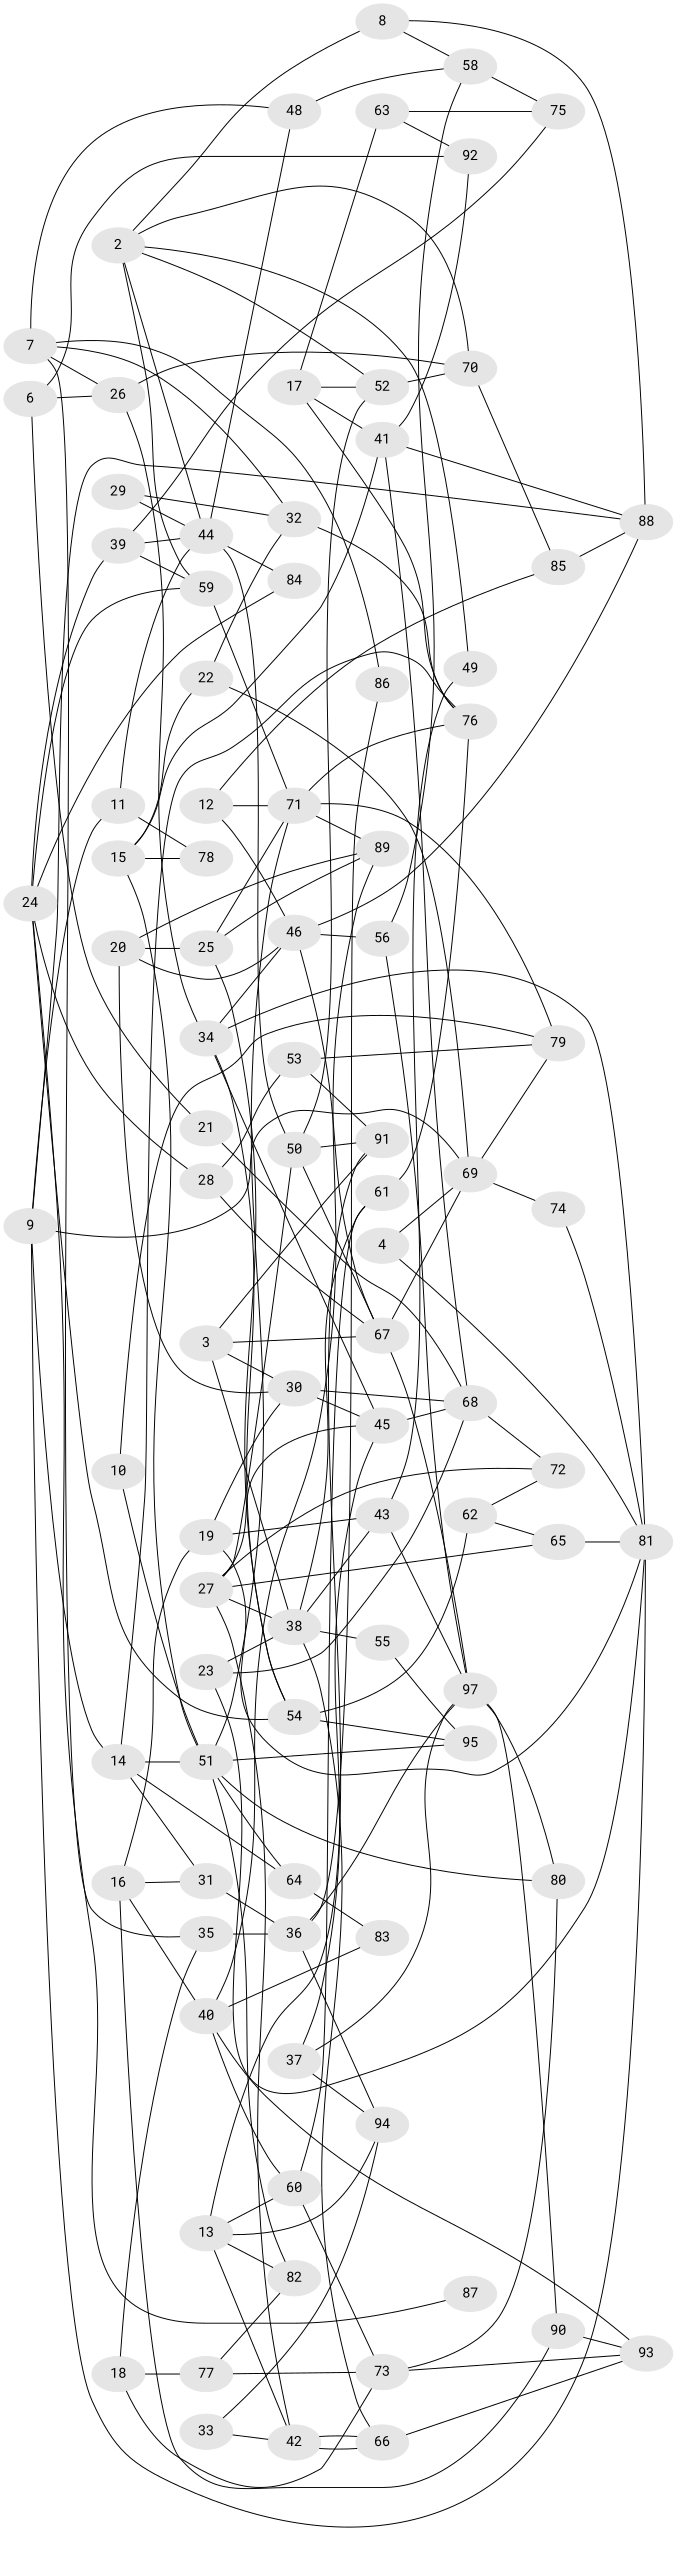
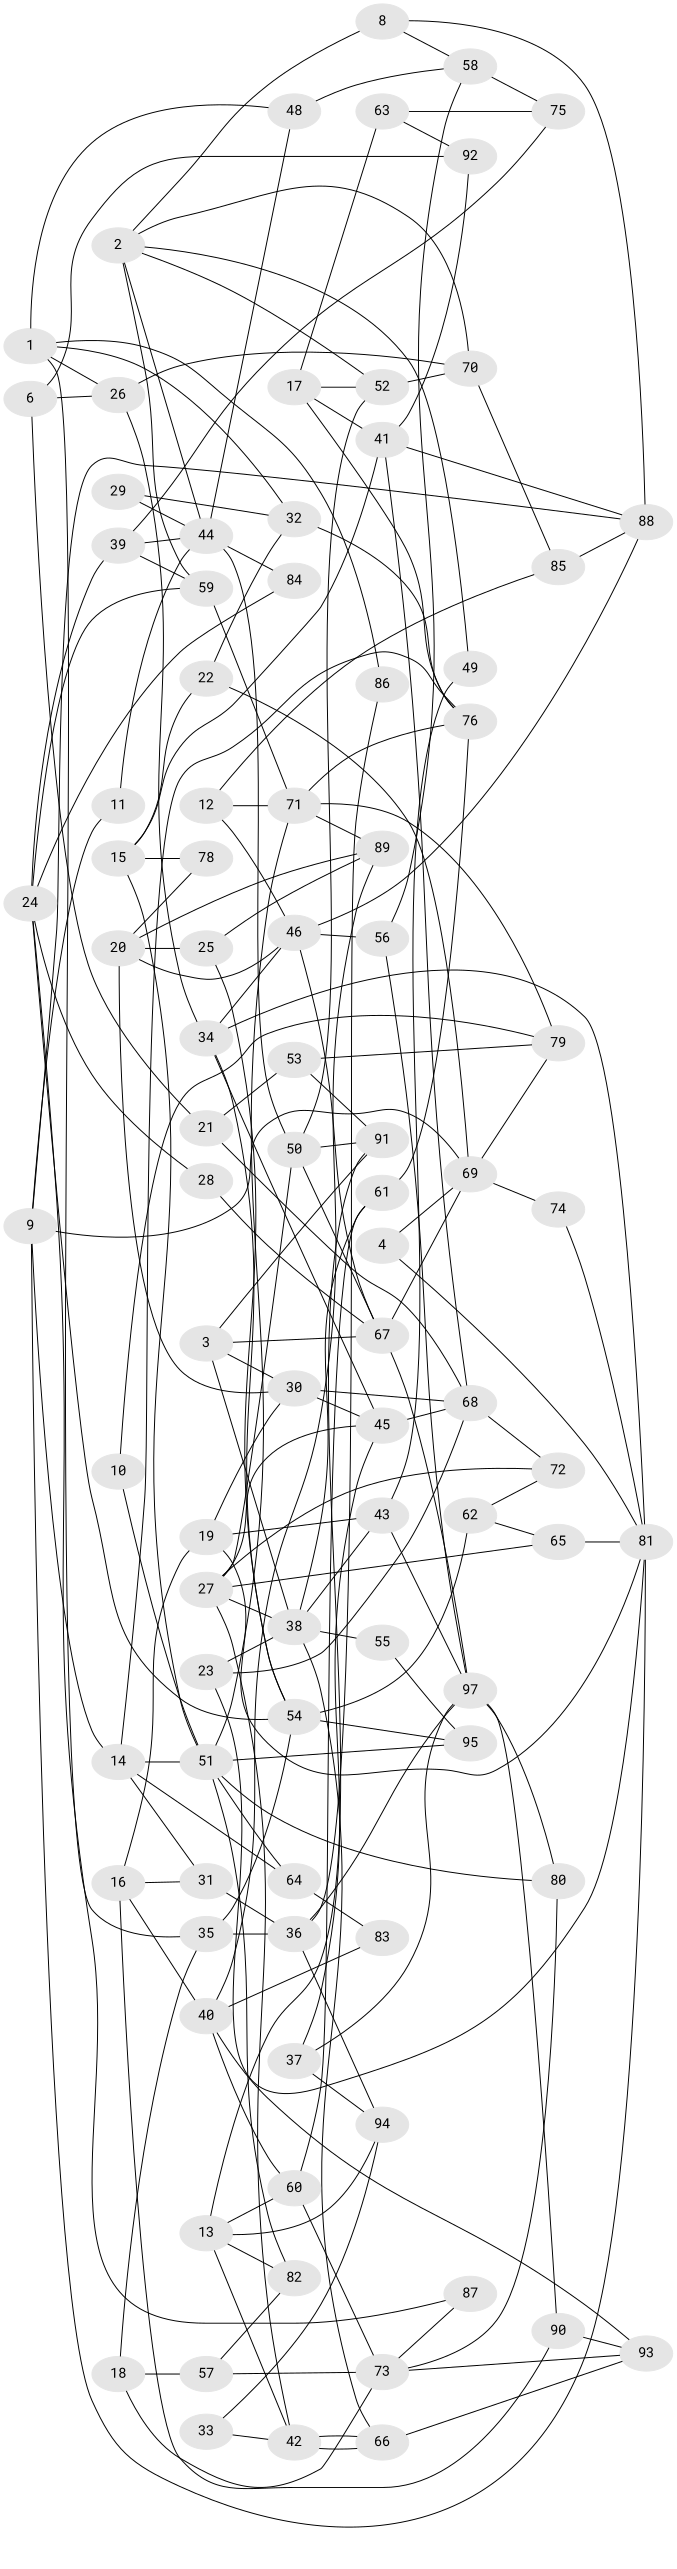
node "7": label "7" -> "1"
edge "11" -- "78": now "20" -- "78"
edge "71" -- "25": removed
edge "53" -- "28": now "53" -- "21"
edge "54" -- "35": added
edge "87" -- "73": added
node "77": label "77" -> "57"
